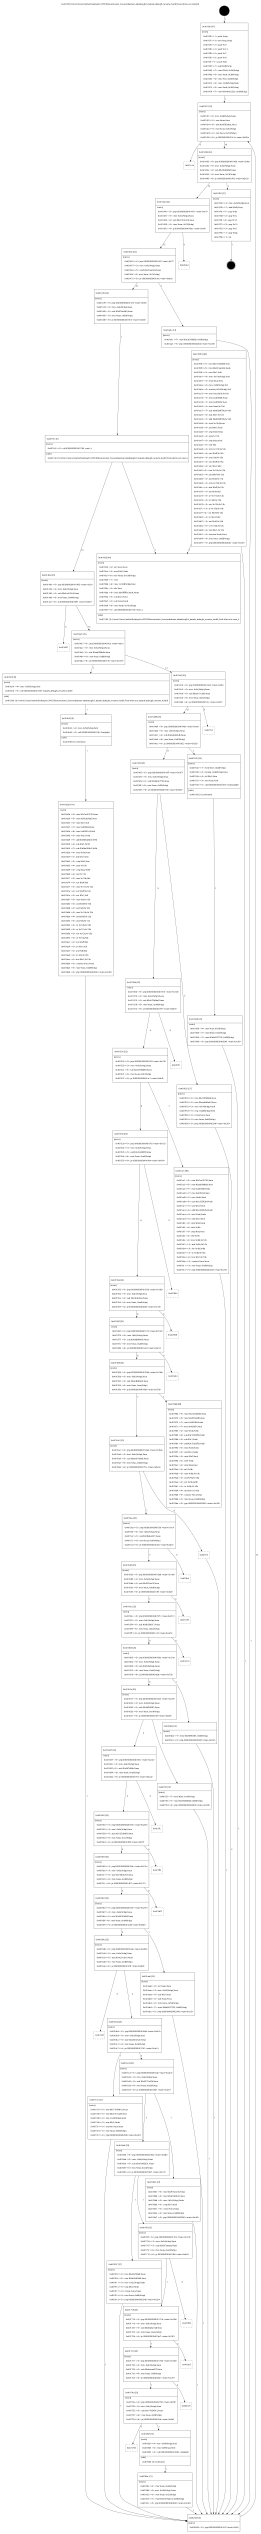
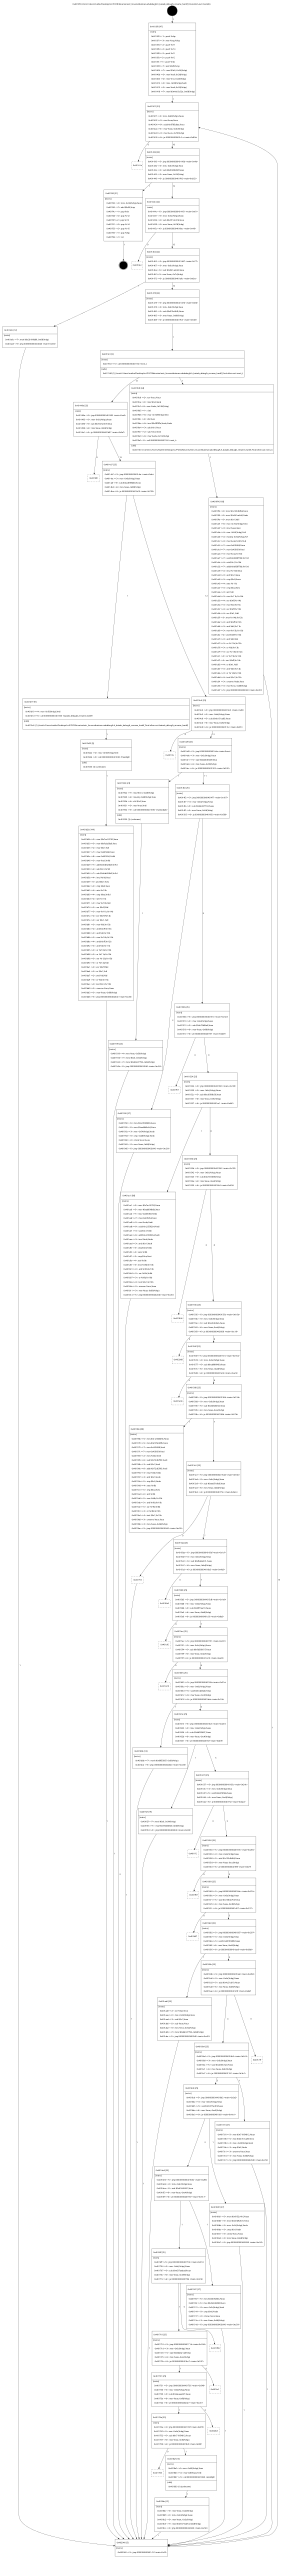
edge "0x4019f4 [168]" -> "0x4019c8 [44]": reversed
